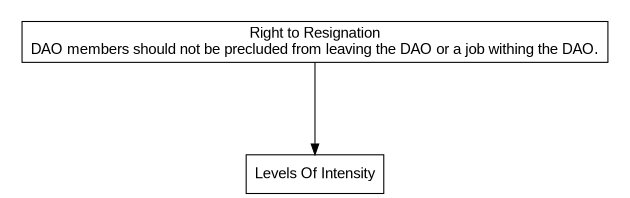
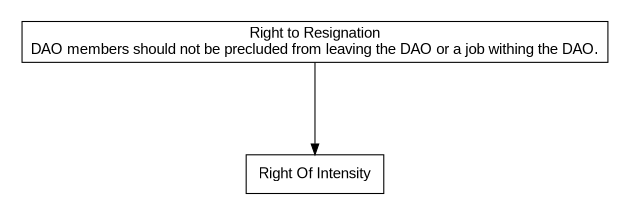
node "Levels Of Intensity": label "Levels Of Intensity" -> "Right Of Intensity"
